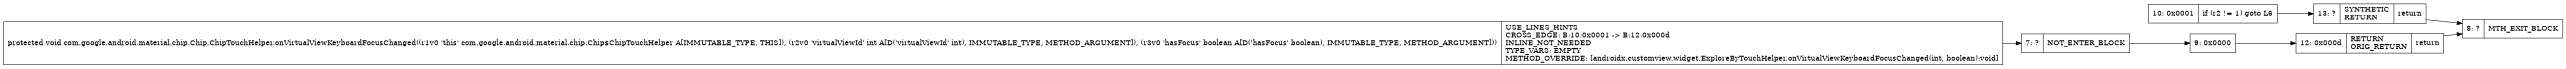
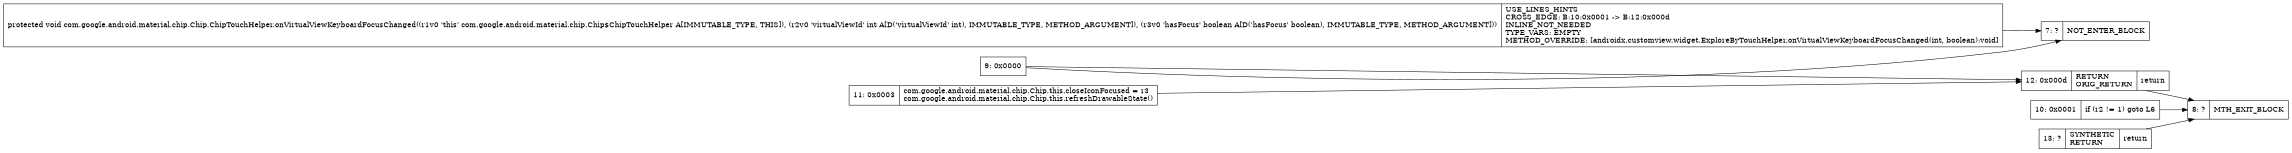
edge "10: 0x0001" -> "13: ?": now "10: 0x0001" -> "8: ?"
edge "7: ?" -> "9: 0x0000": reversed
node "11: 0x0003": added
